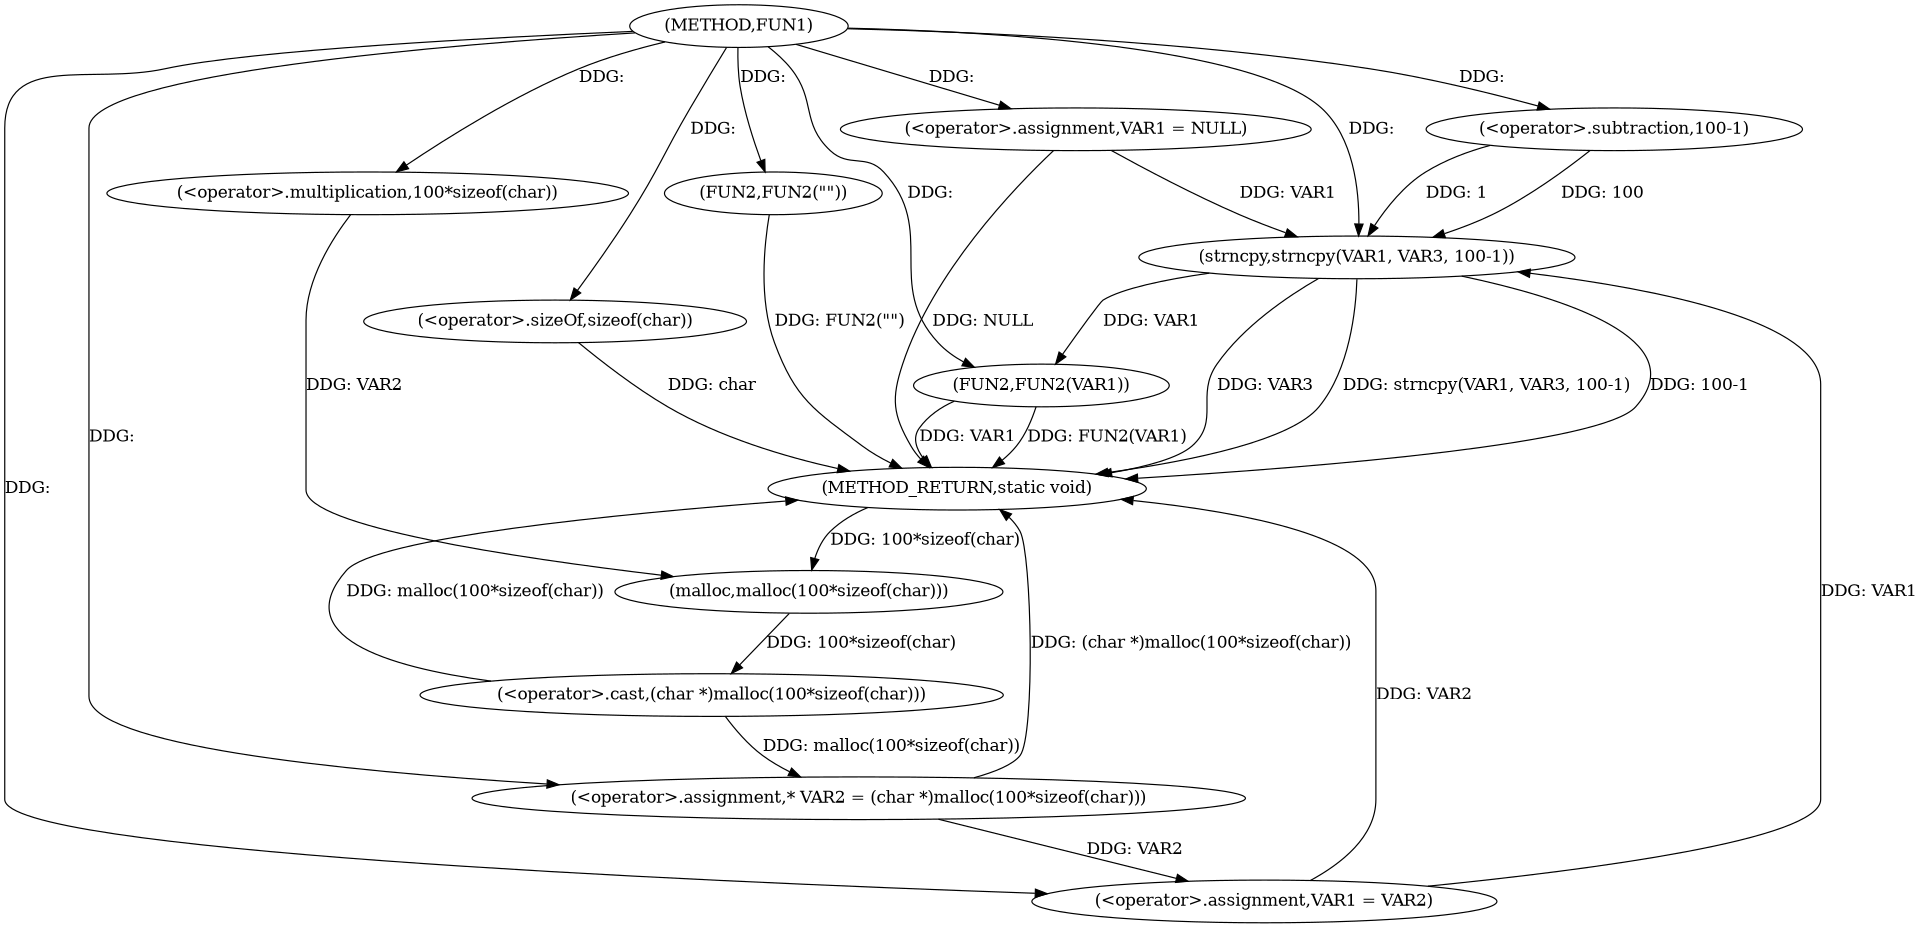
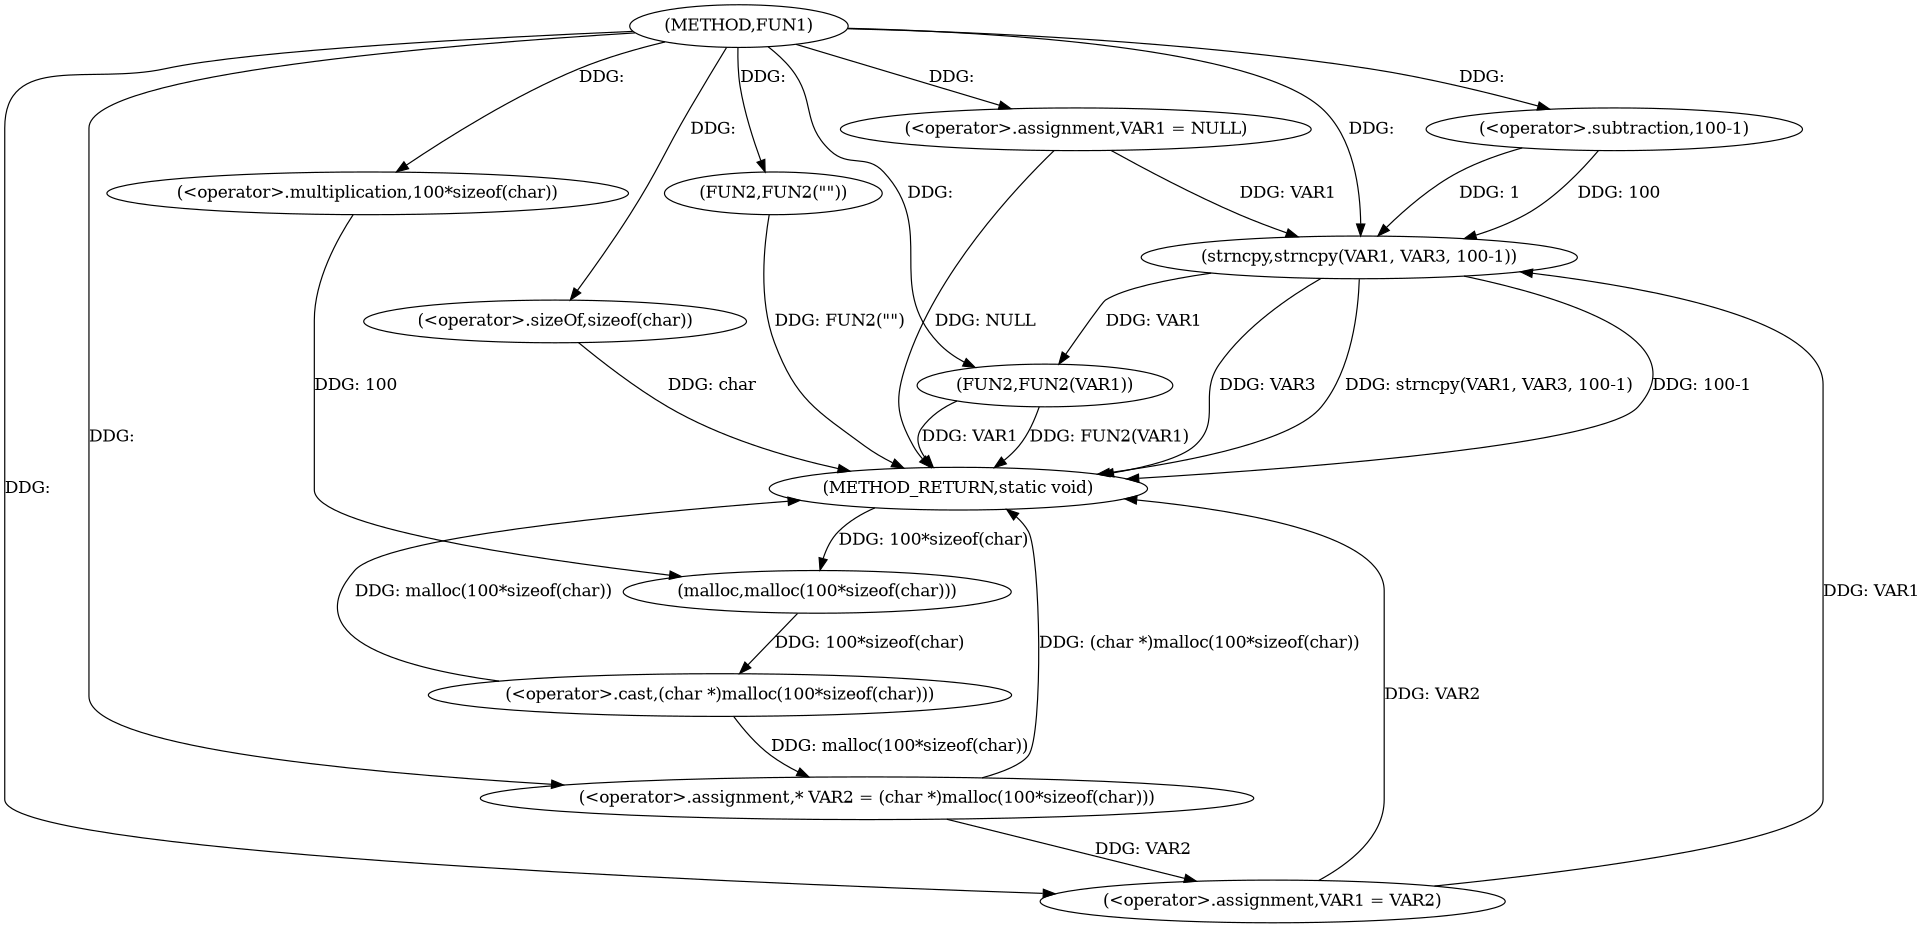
edge "(<operator>.multiplication,100*sizeof(char))" -> "(malloc,malloc(100*sizeof(char)))": label "DDG: VAR2" -> "DDG: 100"
